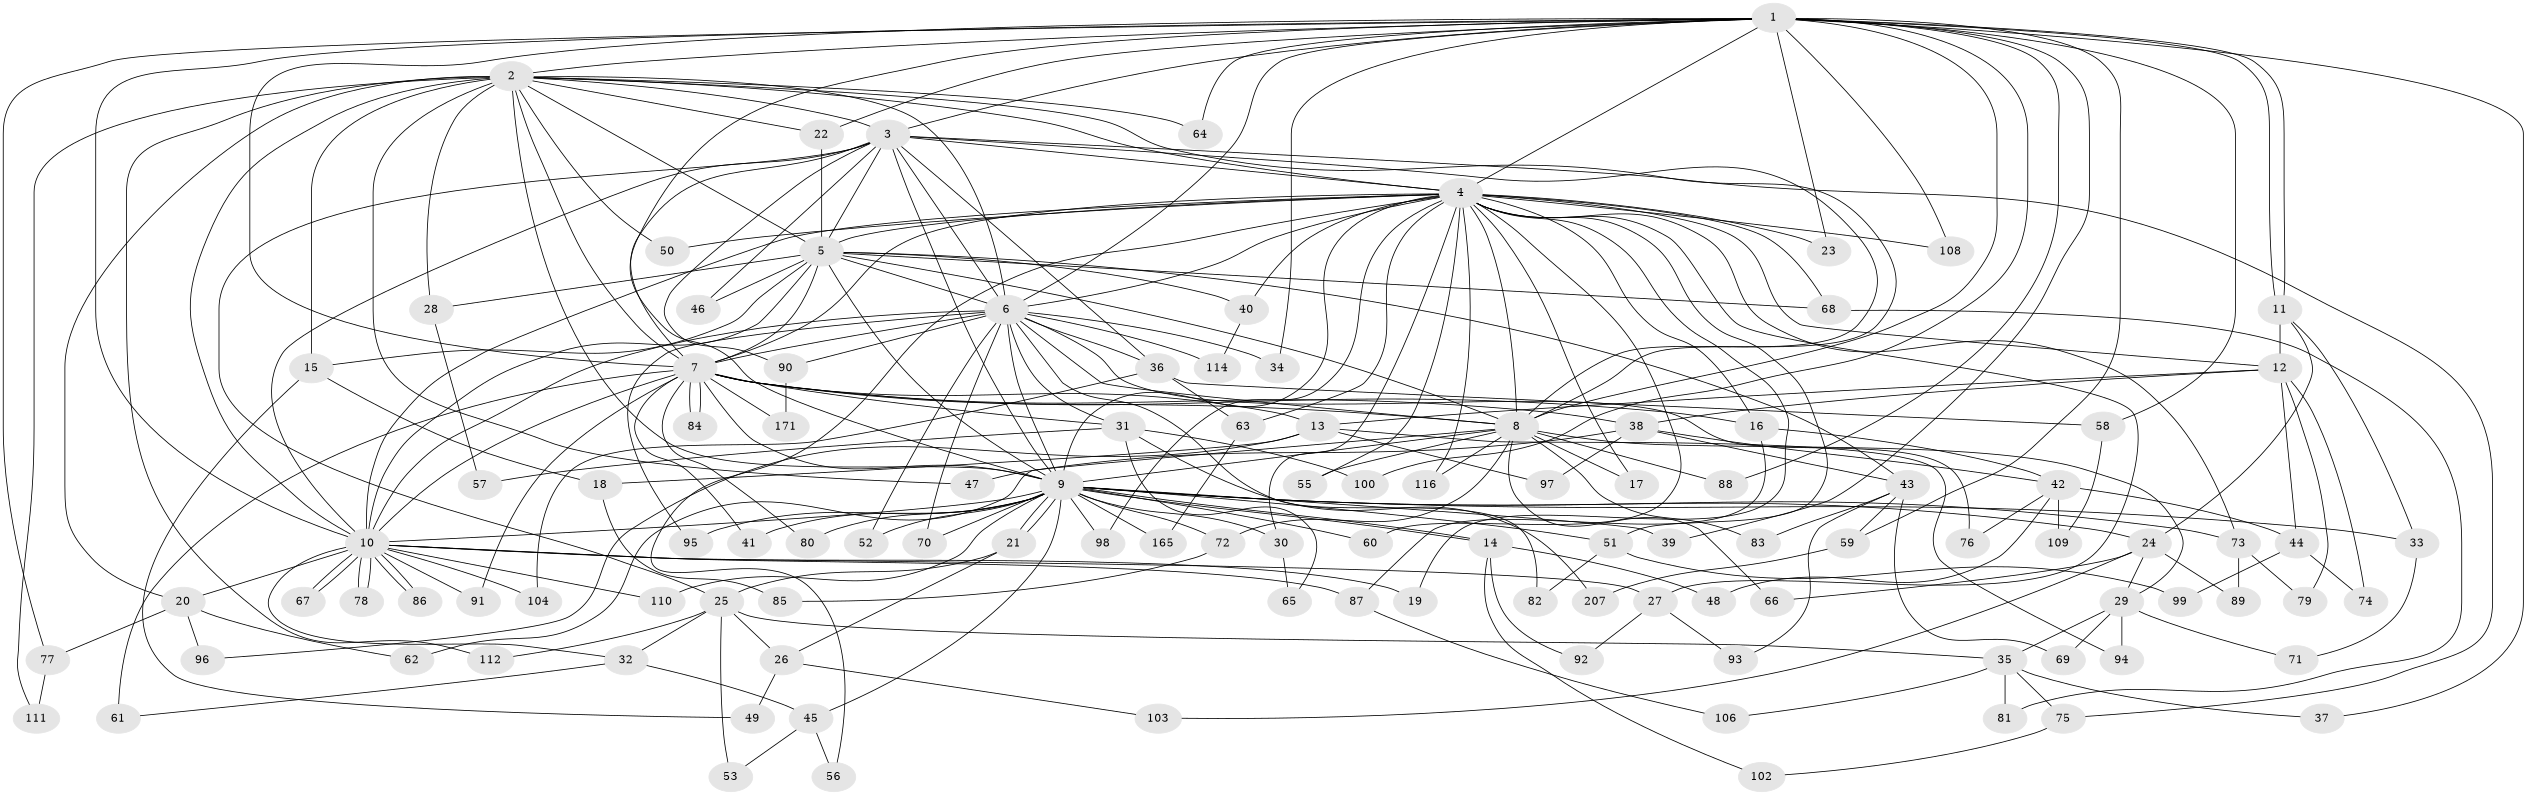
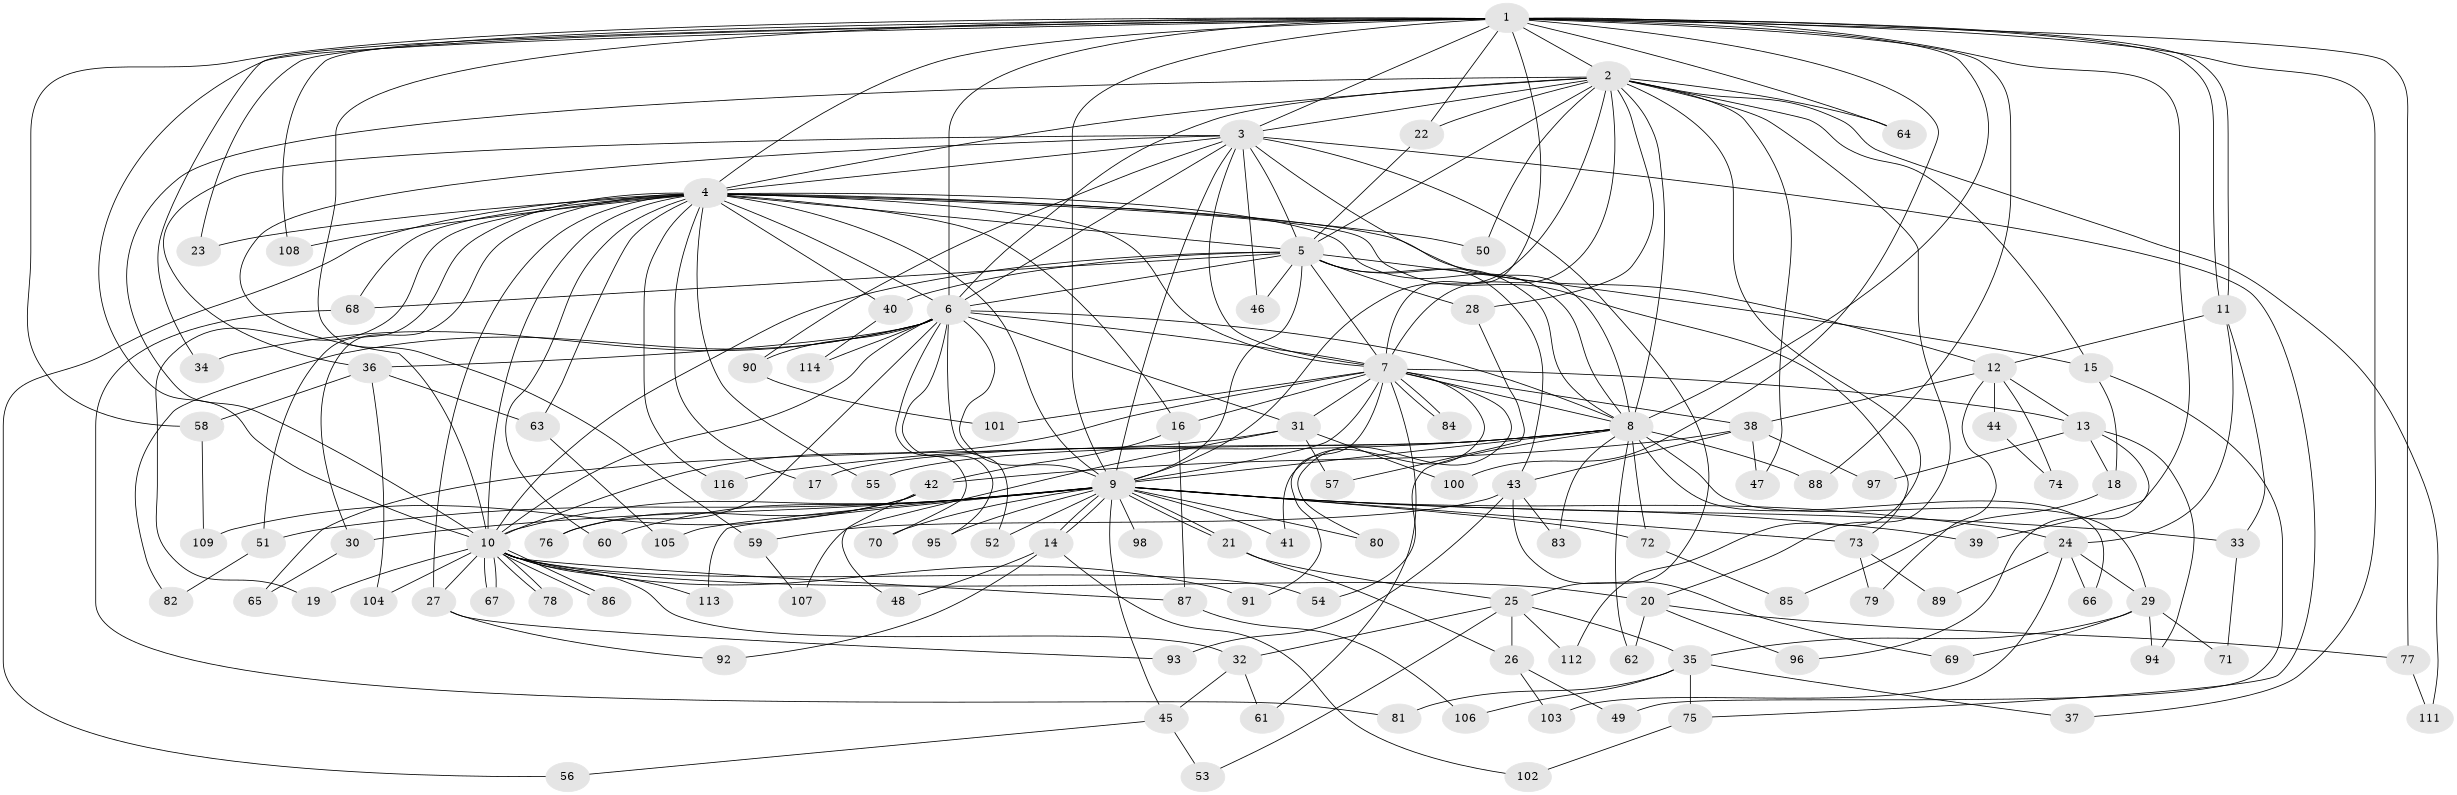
edge "4" -- "98": removed
node "171": label "171" -> "101"
edge "42" -- "44": removed
node "165": label "165" -> "105"
node "110": label "110" -> "113"
node "54": added
node "207": label "207" -> "107"
node "99": removed
